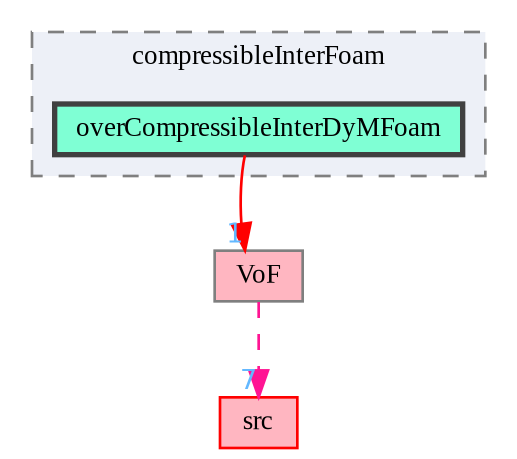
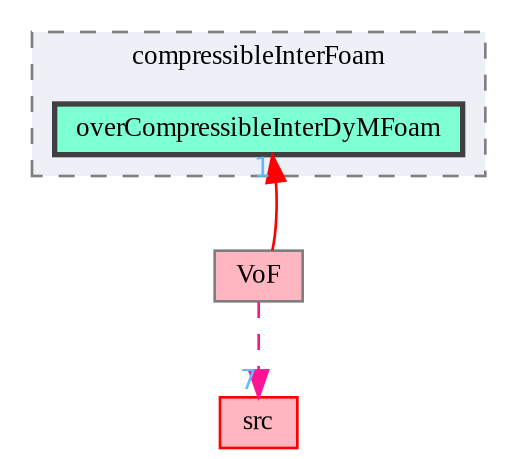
edge "overCompressibleInterDyMFoam" -> "VoF": reversed
